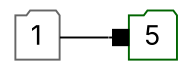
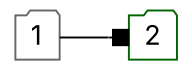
node "5": label "5" -> "2"
